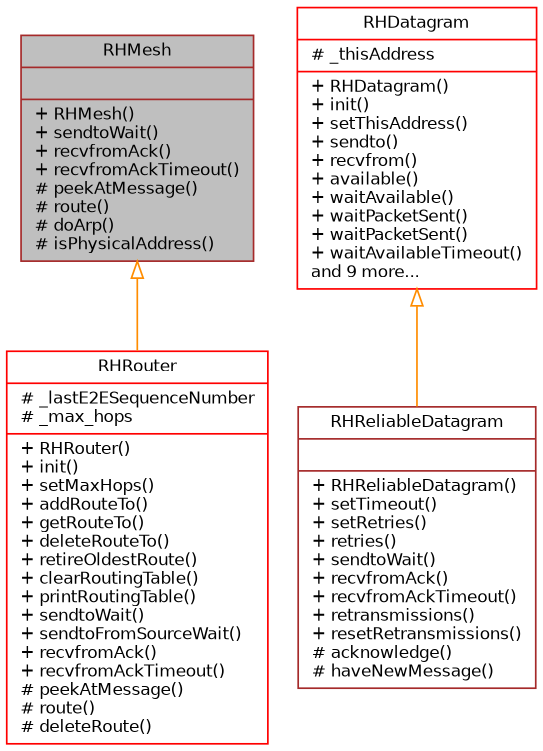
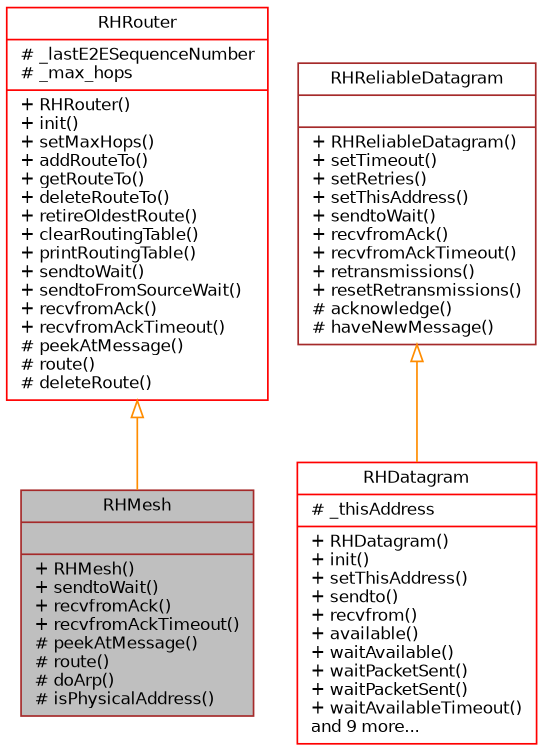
edge "RHRouter" -> "RHMesh": reversed
edge "RHReliableDatagram" -> "RHDatagram": reversed
node "RHReliableDatagram": text "+ retries()" -> "+ setThisAddress()"
